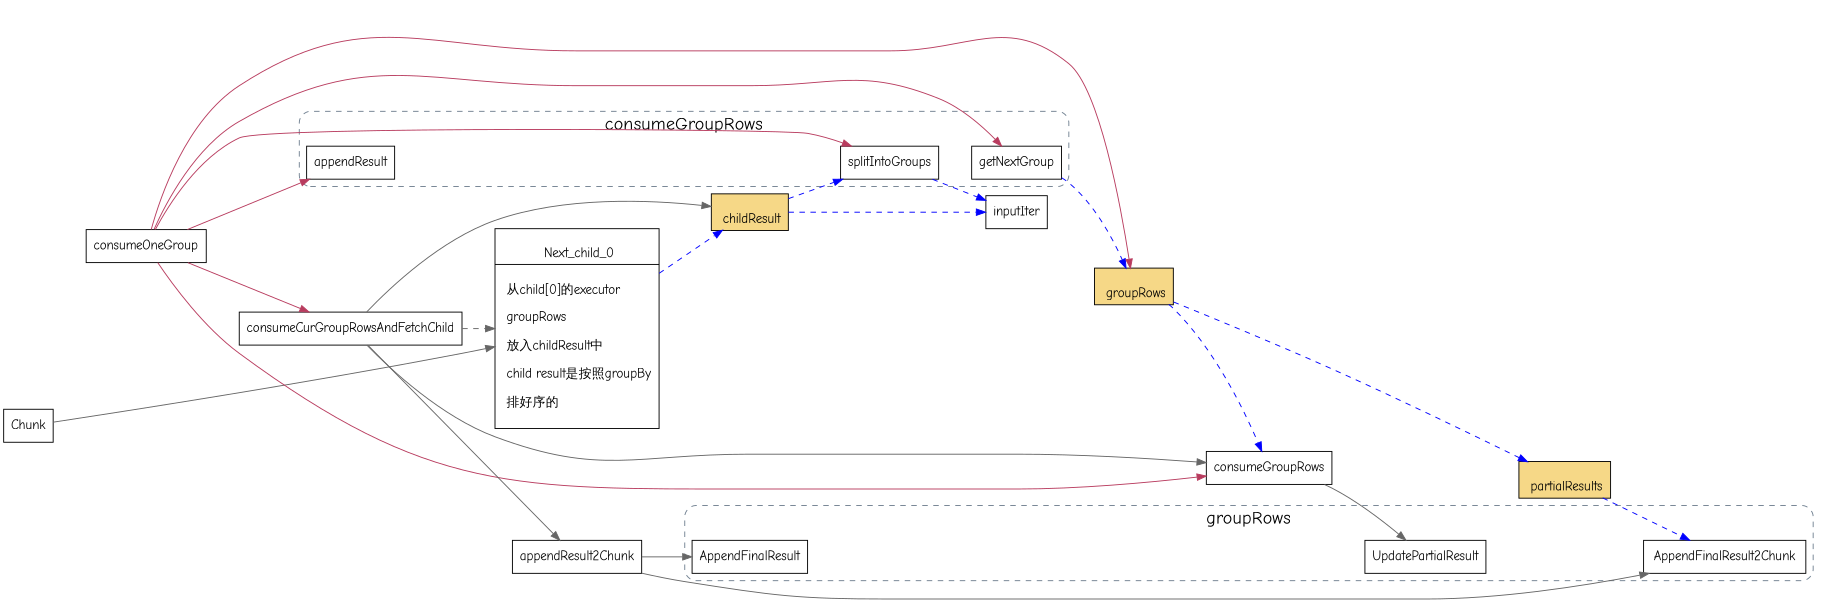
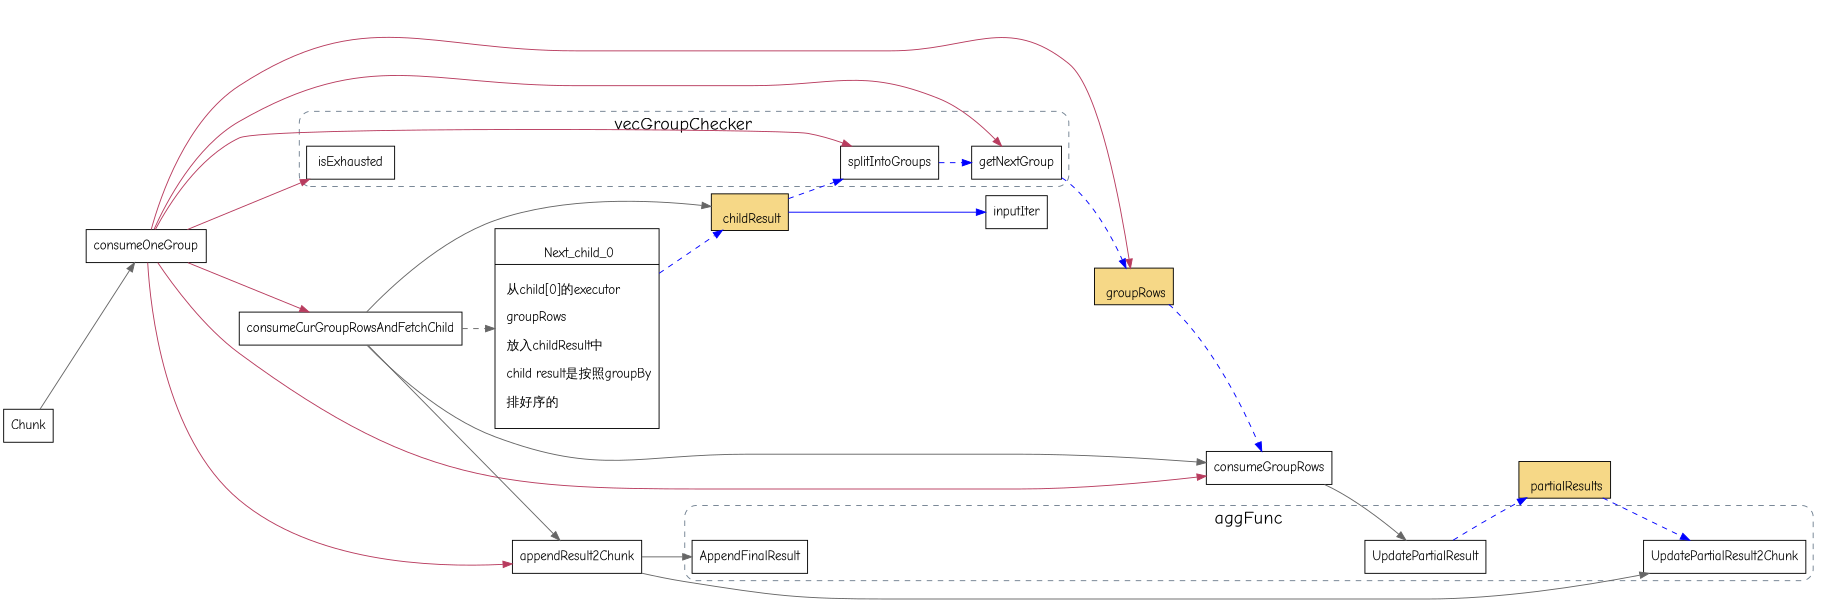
cluster "consumeGroupRows": label "consumeGroupRows" -> "vecGroupChecker"
node "appendResult": label "appendResult" -> "isExhausted"
edge "splitIntoGroups" -> "inputIter": now "splitIntoGroups" -> "getNextGroup"
edge "childResult" -> "inputIter": style dashed -> solid
edge "groupRows" -> "partialResults": now "UpdatePartialResult" -> "partialResults"
edge "Chunk" -> "Next_child_0": now "Chunk" -> "consumeOneGroup"
edge "consumeOneGroup" -> "appendResult2Chunk": added
cluster "groupRows": label "groupRows" -> "aggFunc"
node "AppendFinalResult2Chunk": label "AppendFinalResult2Chunk" -> "UpdatePartialResult2Chunk"
